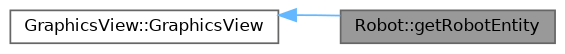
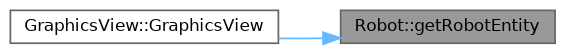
edge "Robot::getRobotEntity" -> "GraphicsView::GraphicsView": reversed
